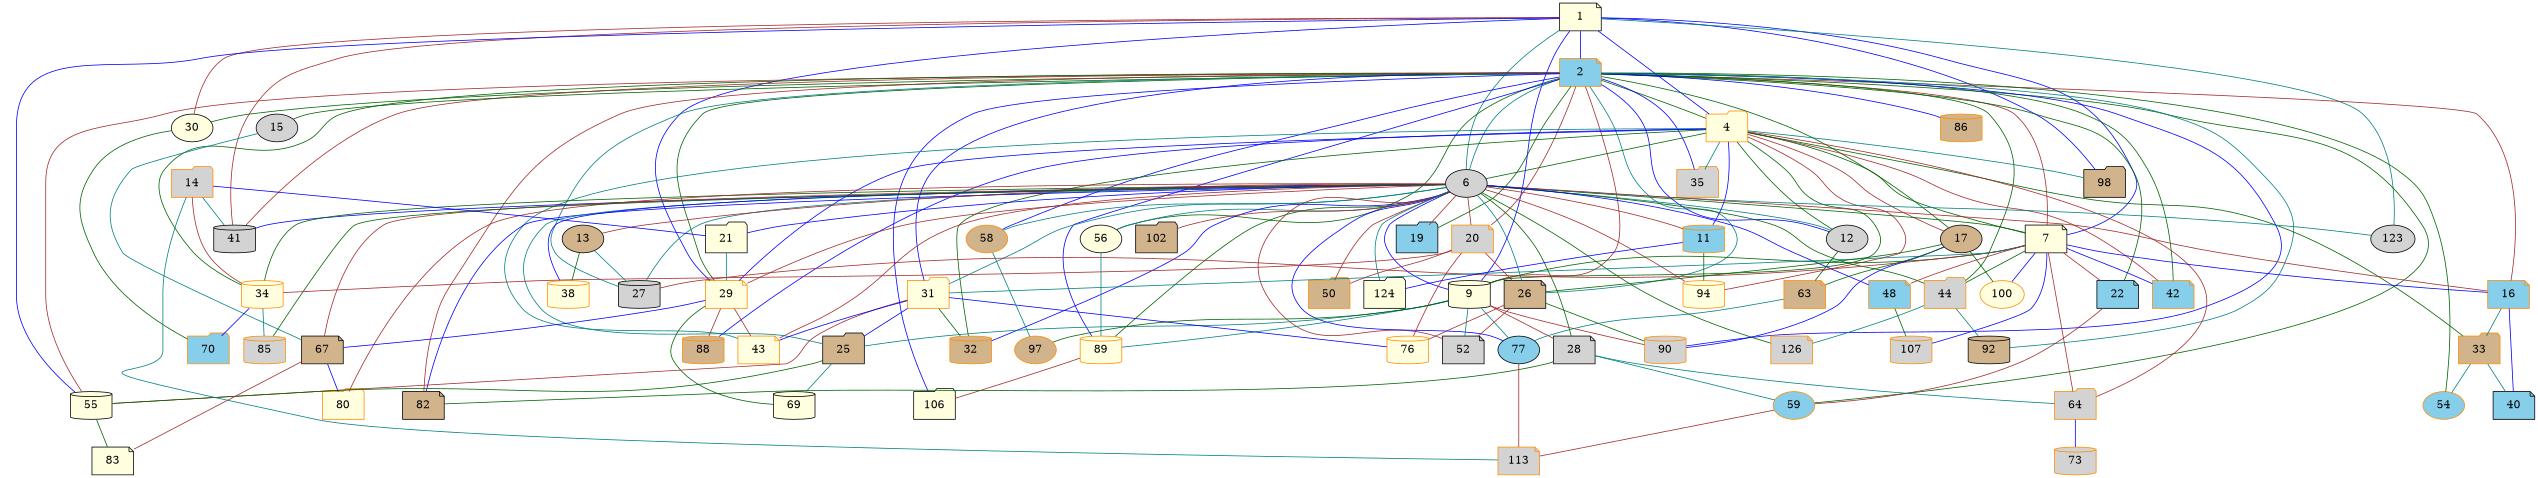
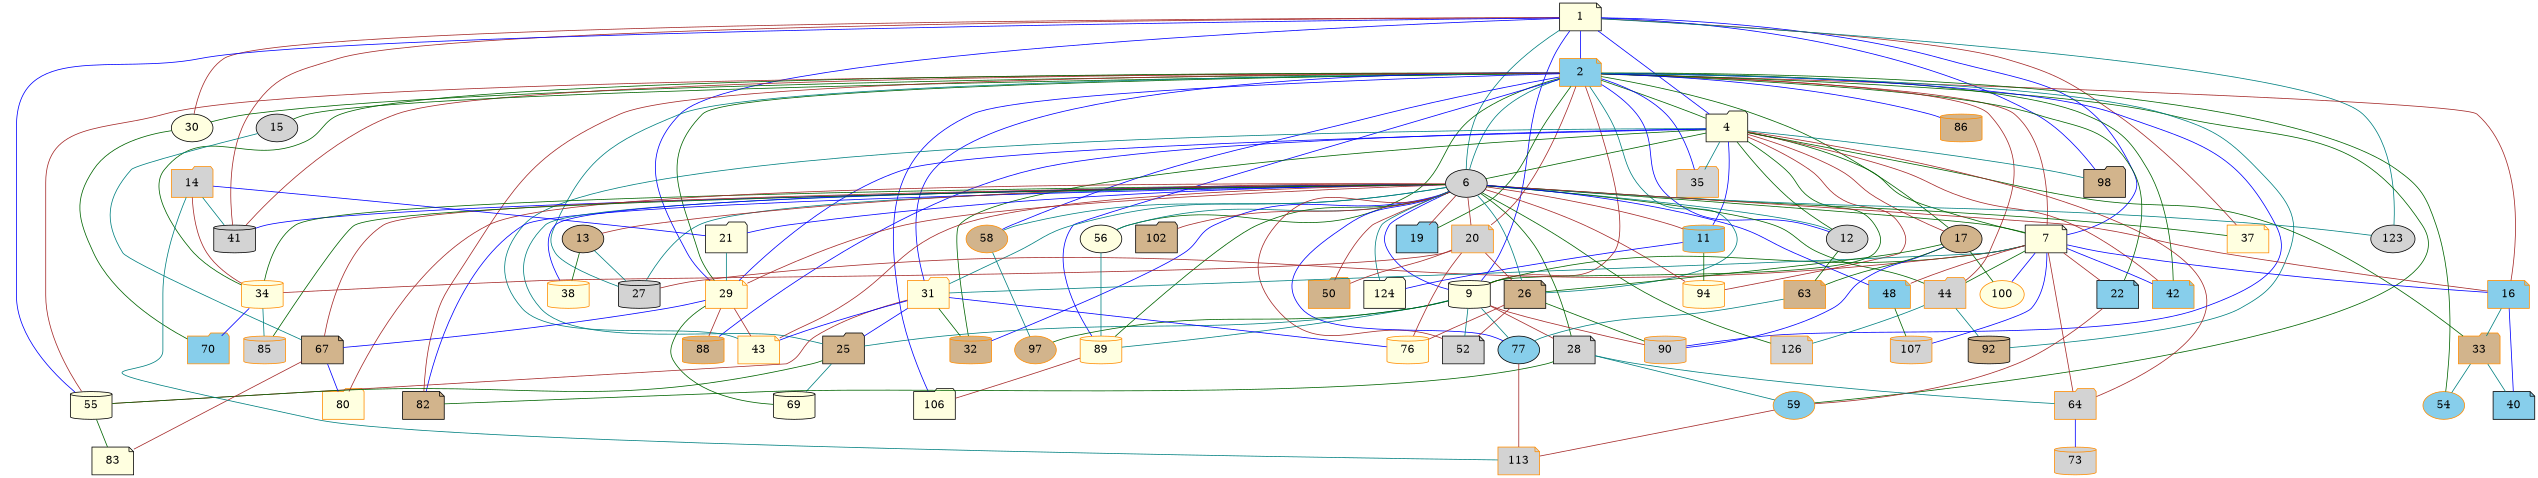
edge "2" -- "44": color darkgreen -> brown
node "4": color darkorange -> black
node "37": added
